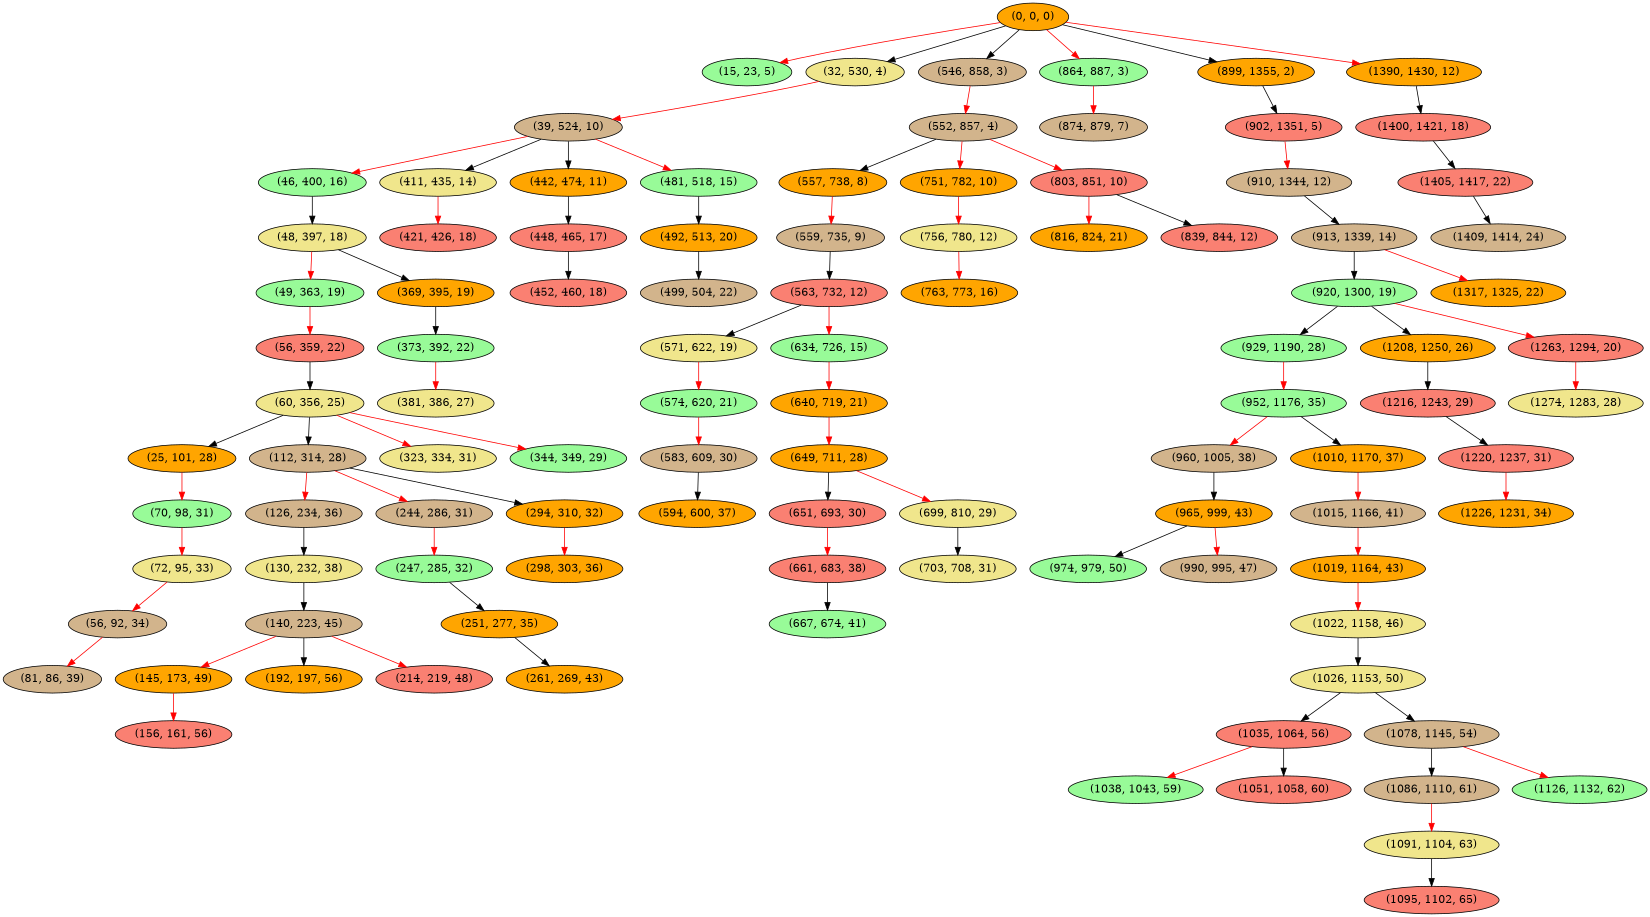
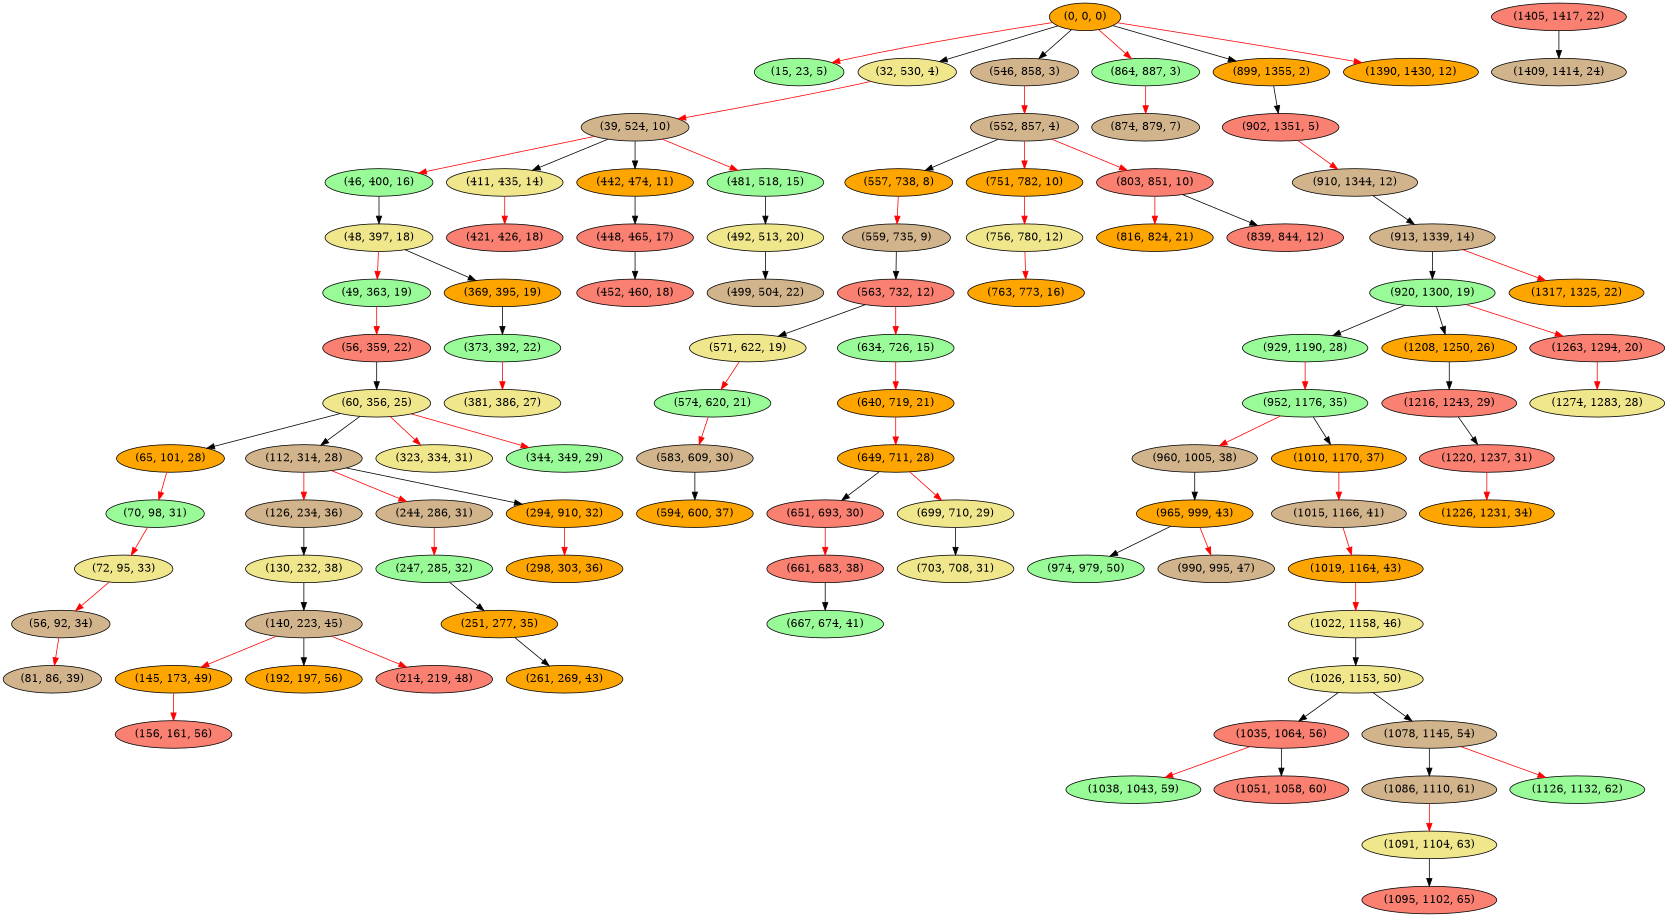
node "(1400, 1421, 18)": removed
node "(492, 513, 20)": fillcolor orange -> khaki
node "(25, 101, 28)": label "(25, 101, 28)" -> "(65, 101, 28)"
node "(294, 310, 32)": label "(294, 310, 32)" -> "(294, 910, 32)"
node "(699, 810, 29)": label "(699, 810, 29)" -> "(699, 710, 29)"
